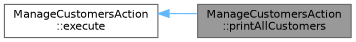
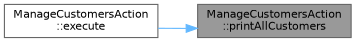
edge "ManageCustomersAction ::printAllCustomers" -> "ManageCustomersAction ::execute": reversed
